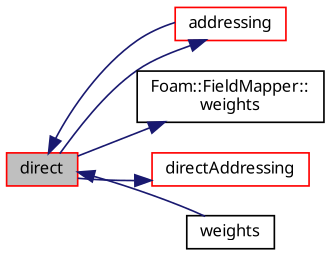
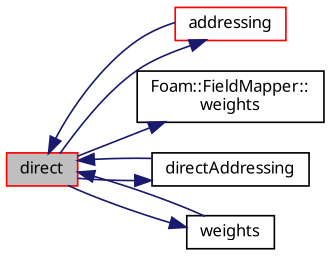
edge "directAddressing" -> "direct": added
node "directAddressing": color red -> black
edge "direct" -> "weights": added
